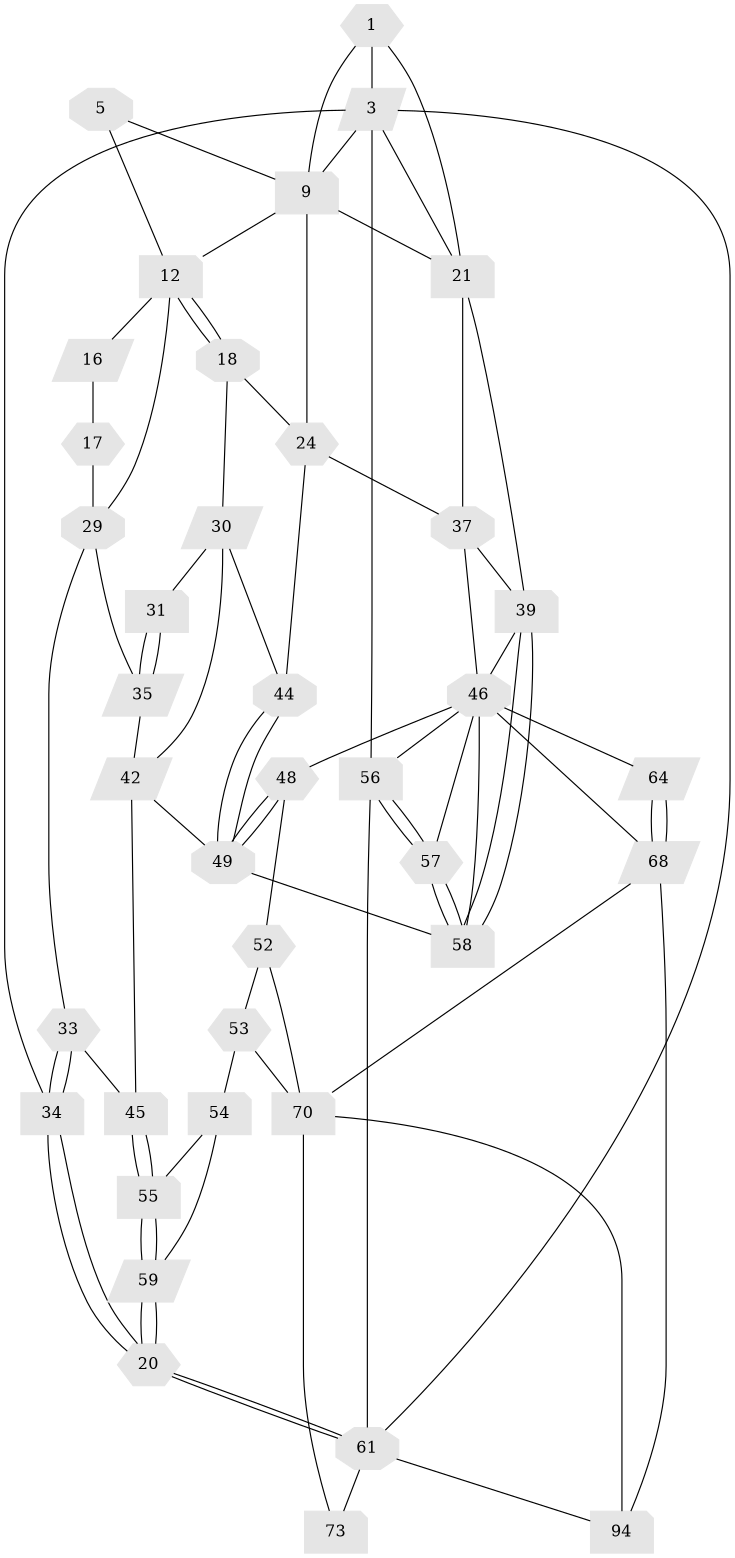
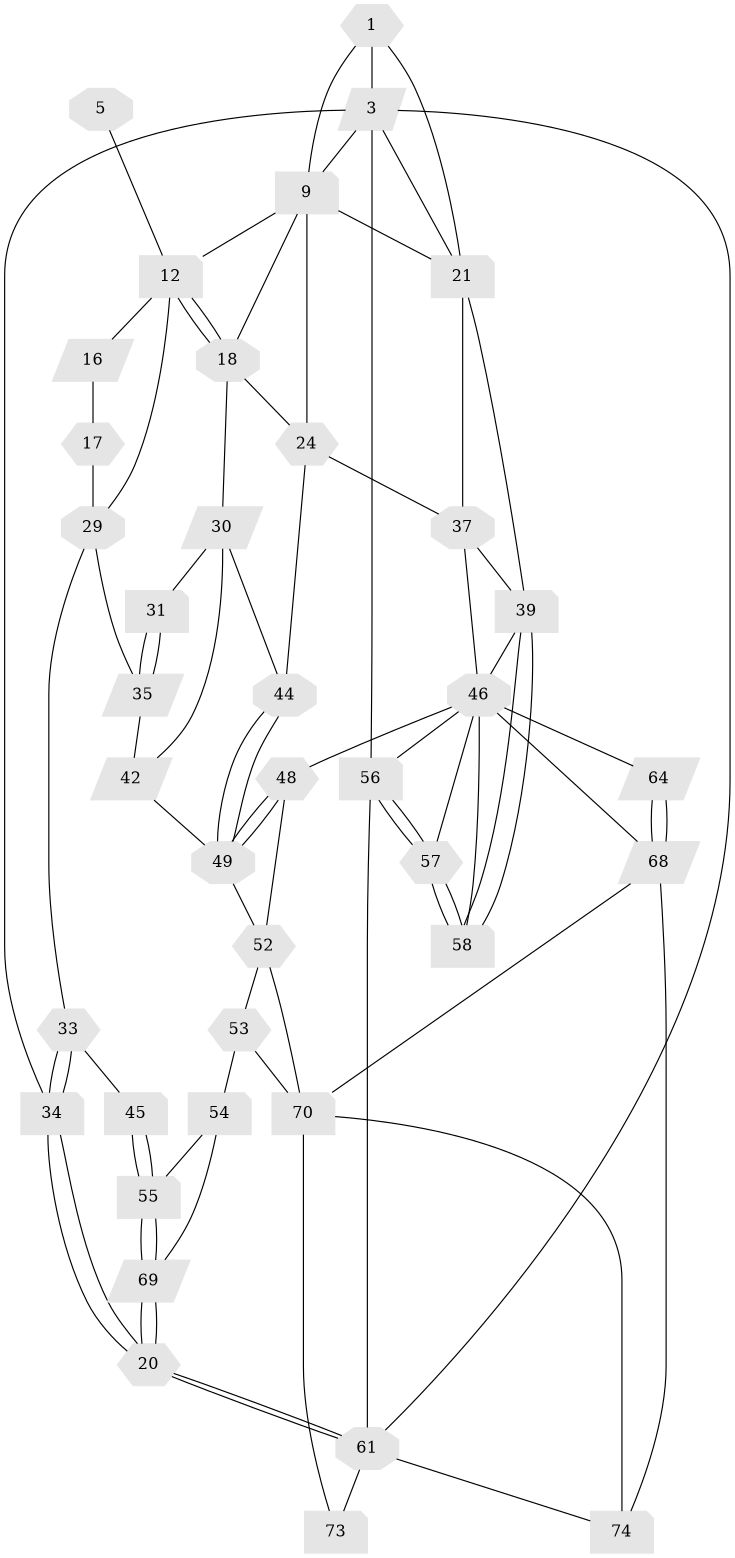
edge "5" -- "9": now "18" -- "9"
edge "49" -- "58": now "49" -- "52"
edge "42" -- "45": removed
node "59": label "59" -> "69"
node "94": label "94" -> "74"
